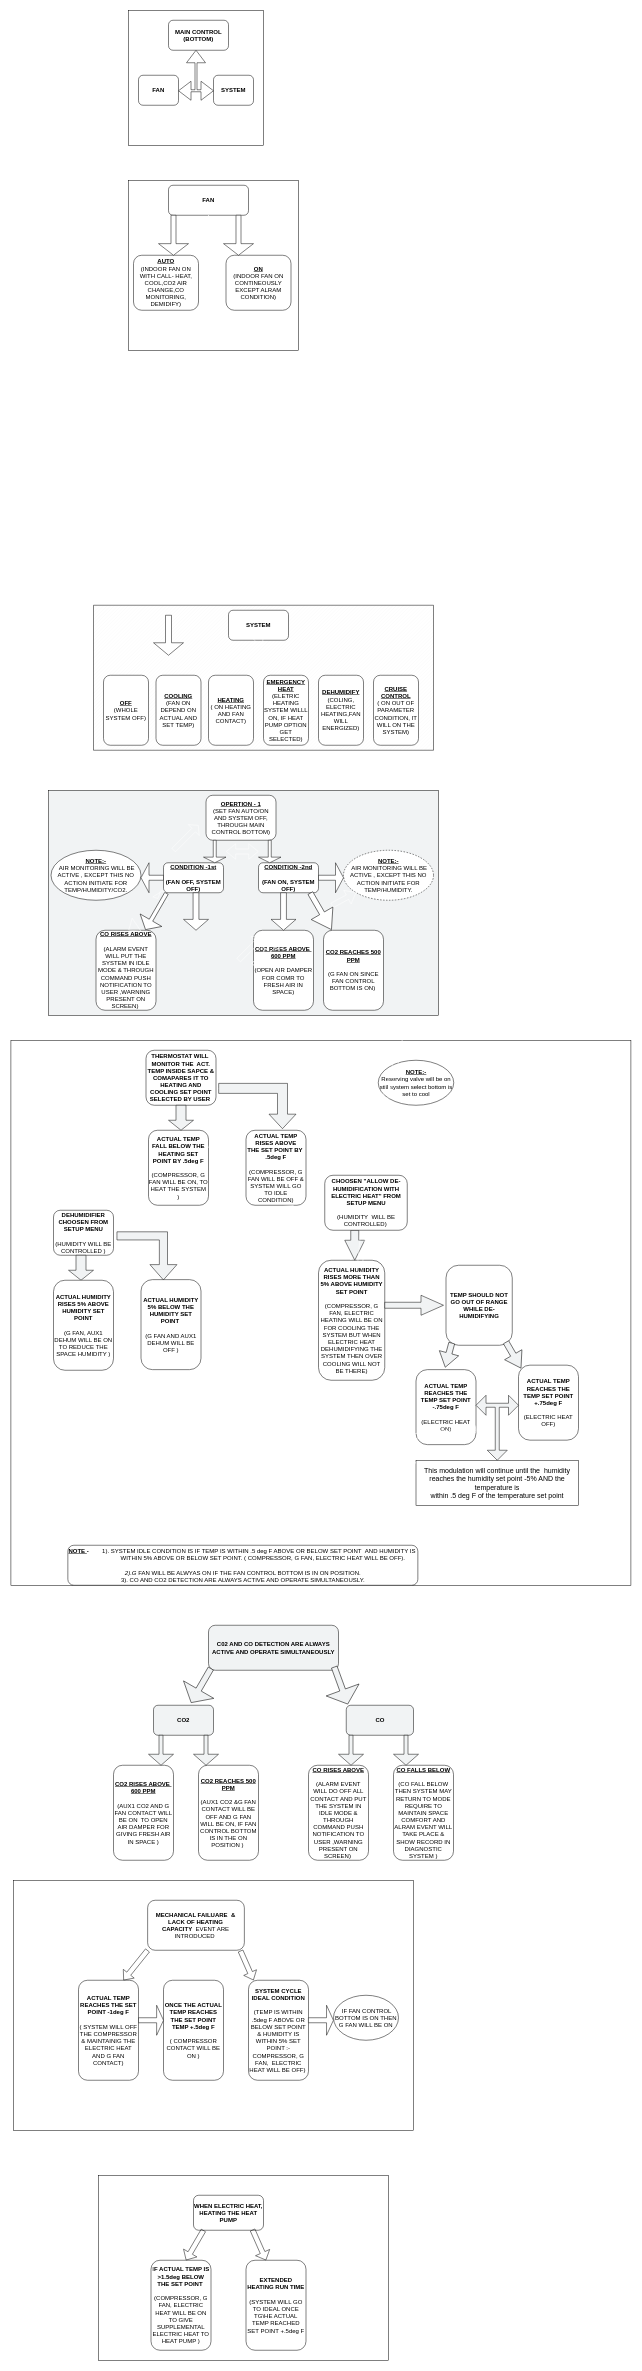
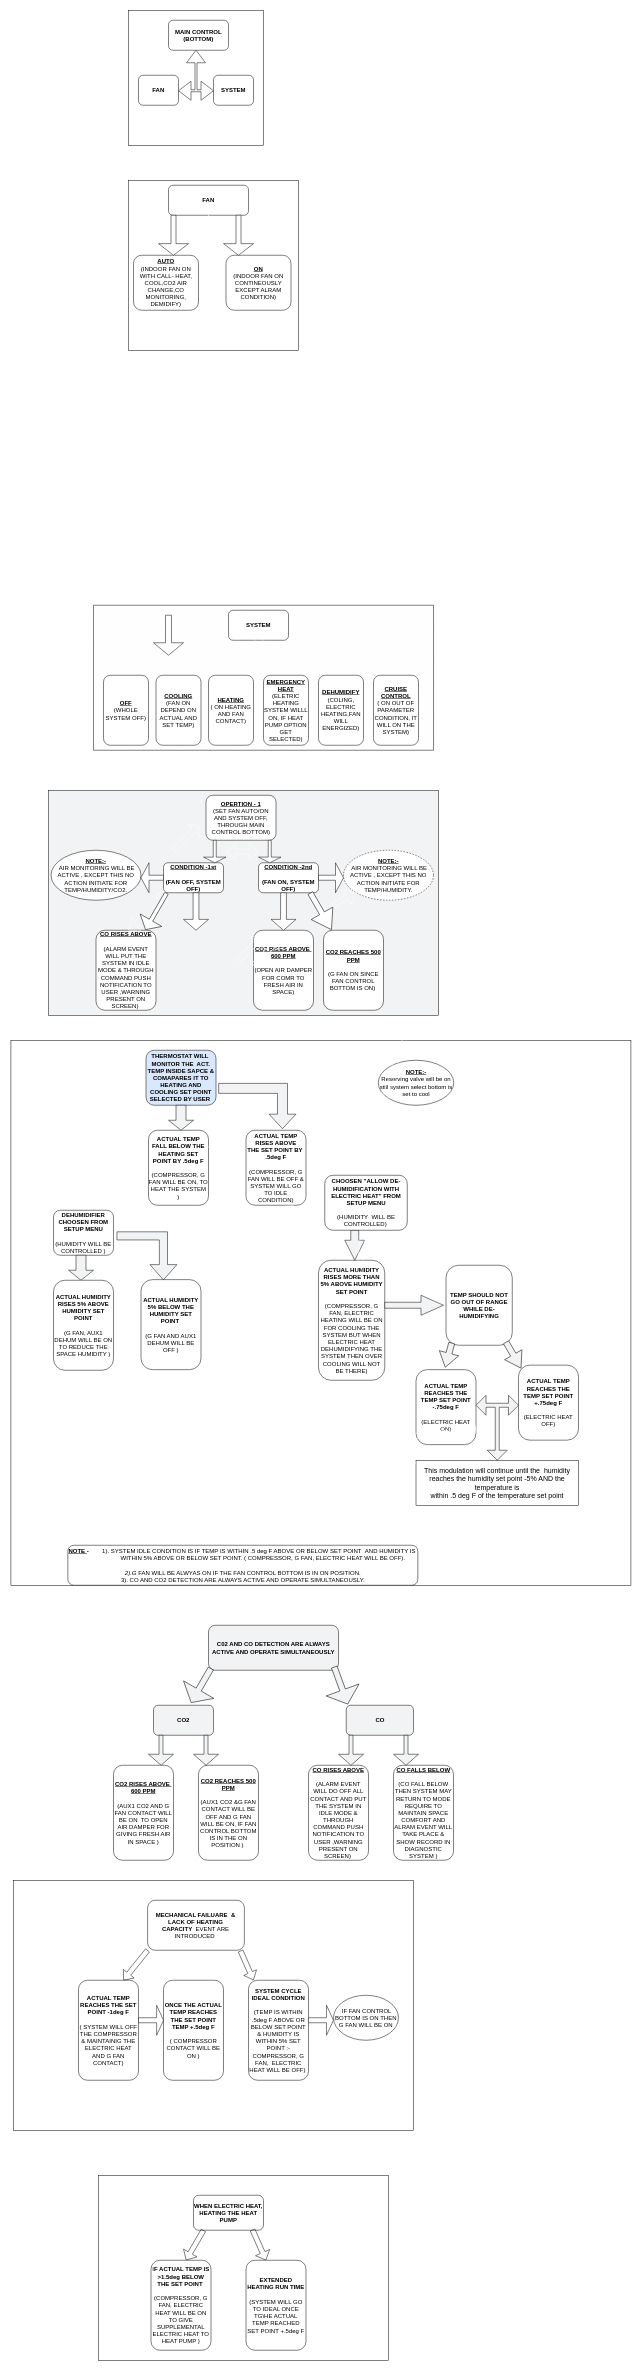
node "THERMOSTAT WILL MONITOR THE ACT. TEMP INSIDE SAPCE & COMAPARES IT TO HEATING AND COOLING SET POINT SELECTED BY USER": fillcolor #ffffff -> #dae8fc
